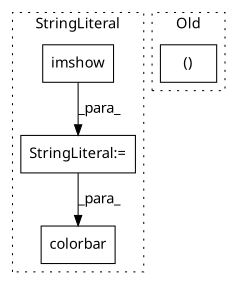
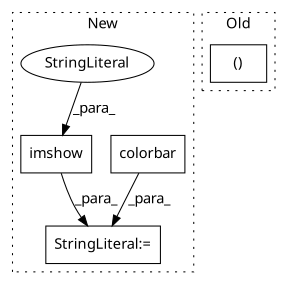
cluster "StringLiteral": label "StringLiteral" -> "New"
node "StringLiteral": added
edge "StringLiteral:=" -> "colorbar": reversed
